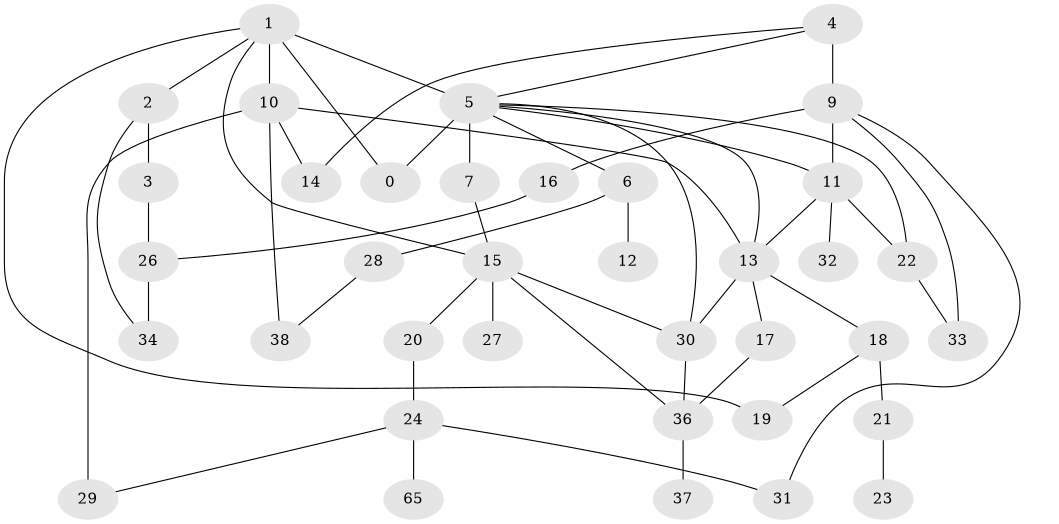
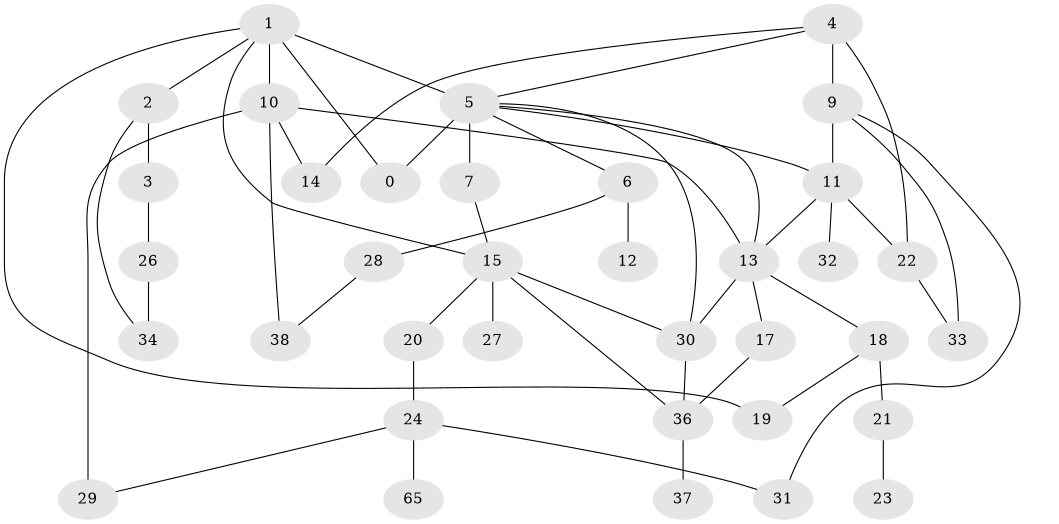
edge "5" -- "22": now "4" -- "22"
node "16": removed
